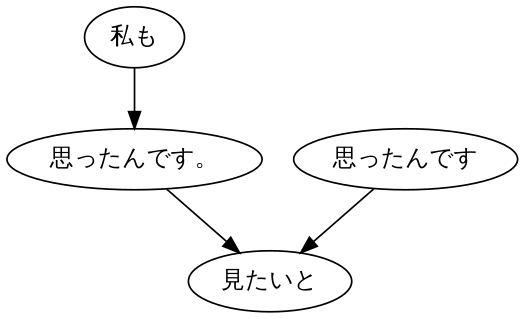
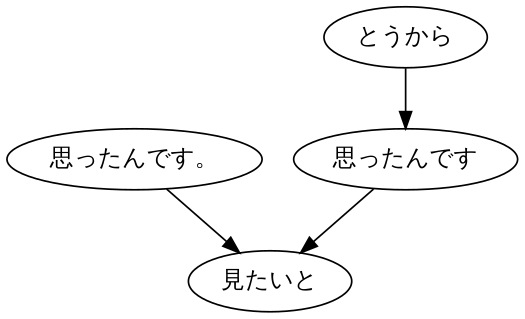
node "私も": removed
node "とうから": added
